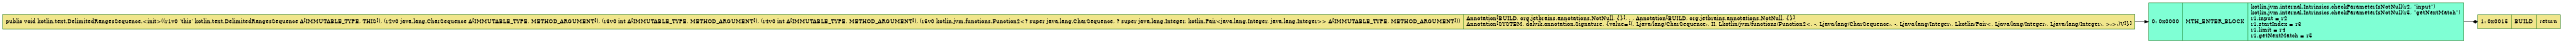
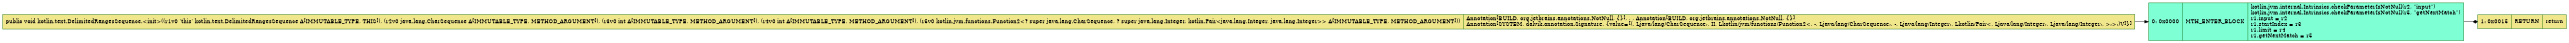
node "1: 0x0015": text "BUILD" -> "RETURN"
